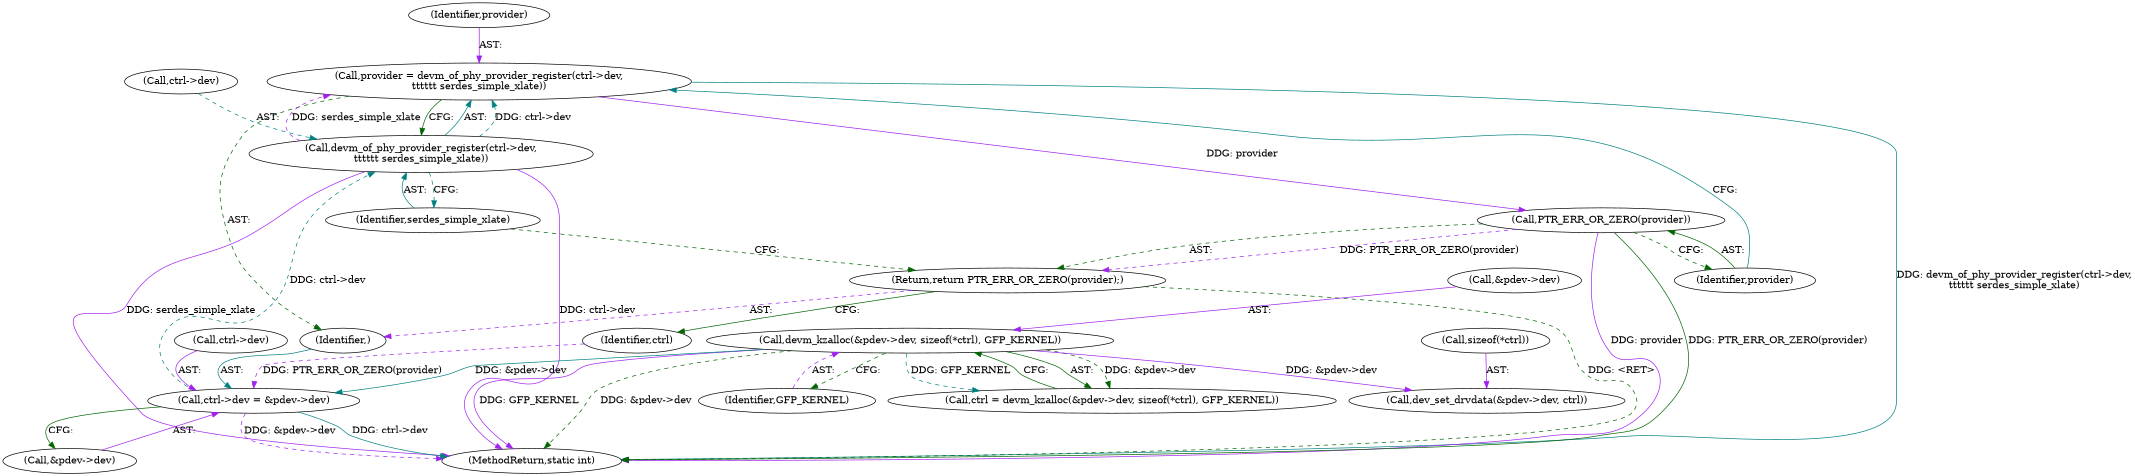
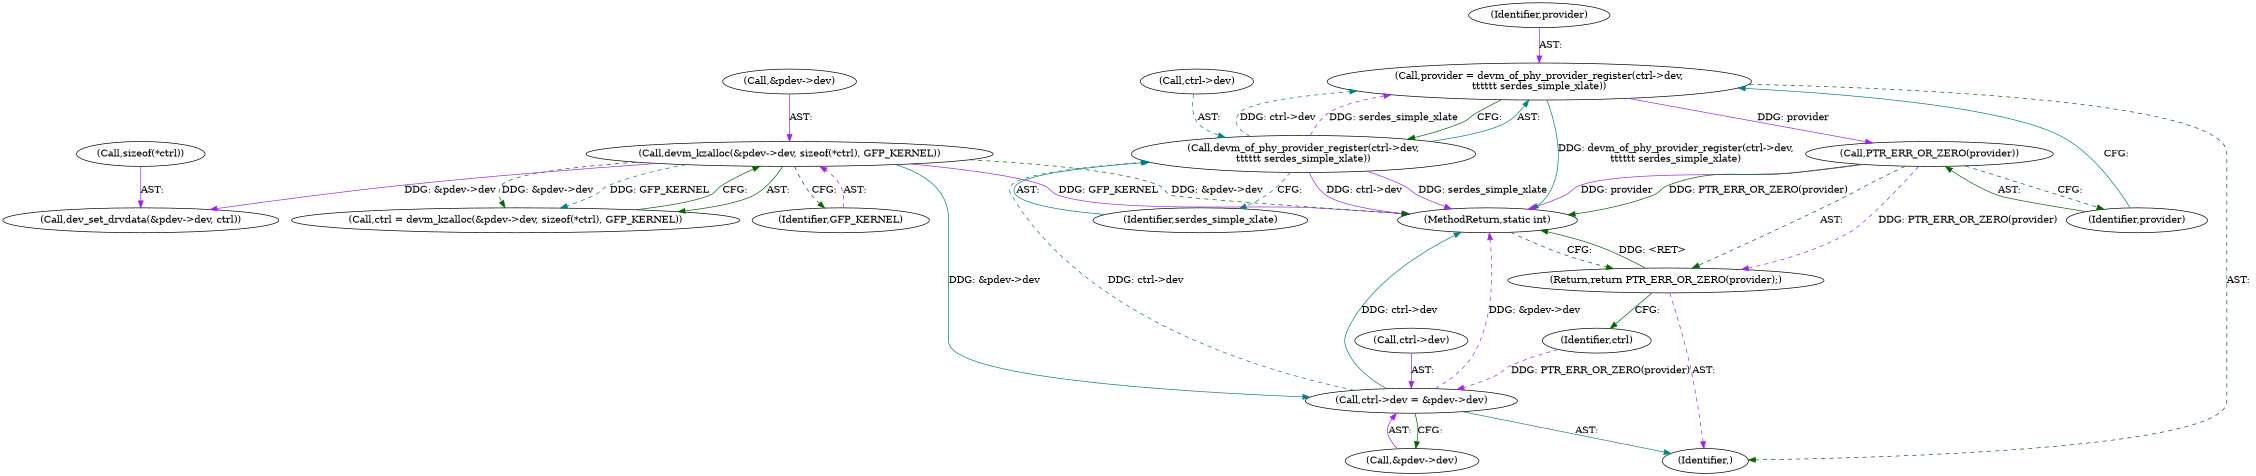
edge "(Identifier,serdes_simple_xlate)" -> "(Return,return PTR_ERR_OR_ZERO(provider);)": now "(MethodReturn,static int)" -> "(Return,return PTR_ERR_OR_ZERO(provider);)"
edge "(Identifier,)" -> "(Call,ctrl->dev = &pdev->dev)": reversed
edge "(Return,return PTR_ERR_OR_ZERO(provider);)" -> "(MethodReturn,static int)": style dashed -> solid
